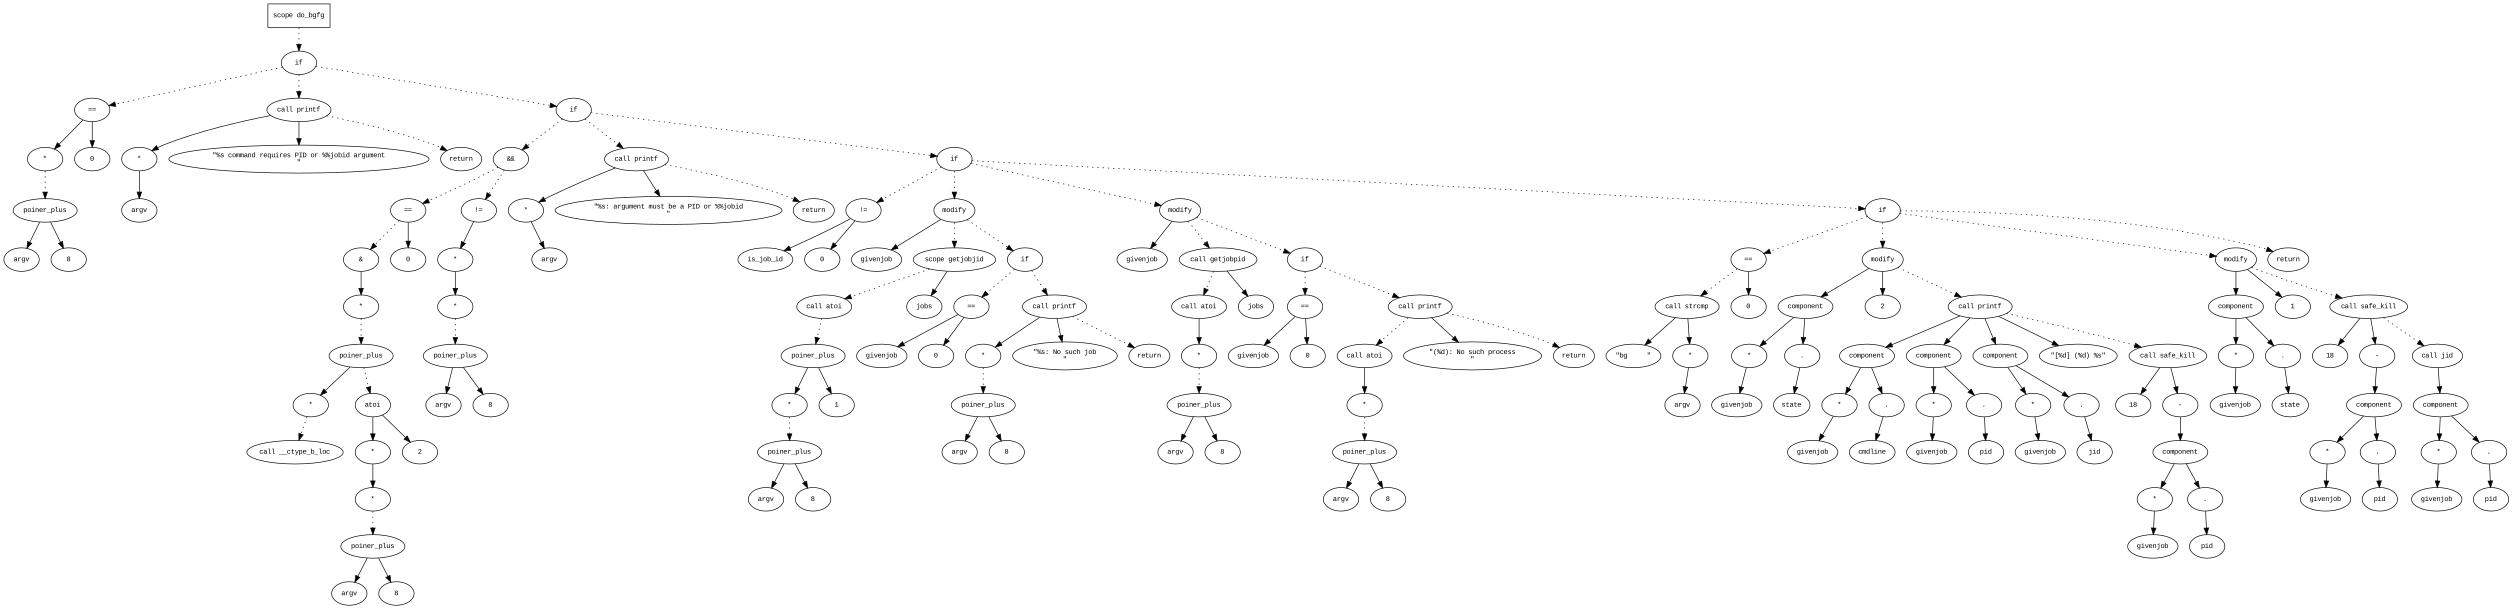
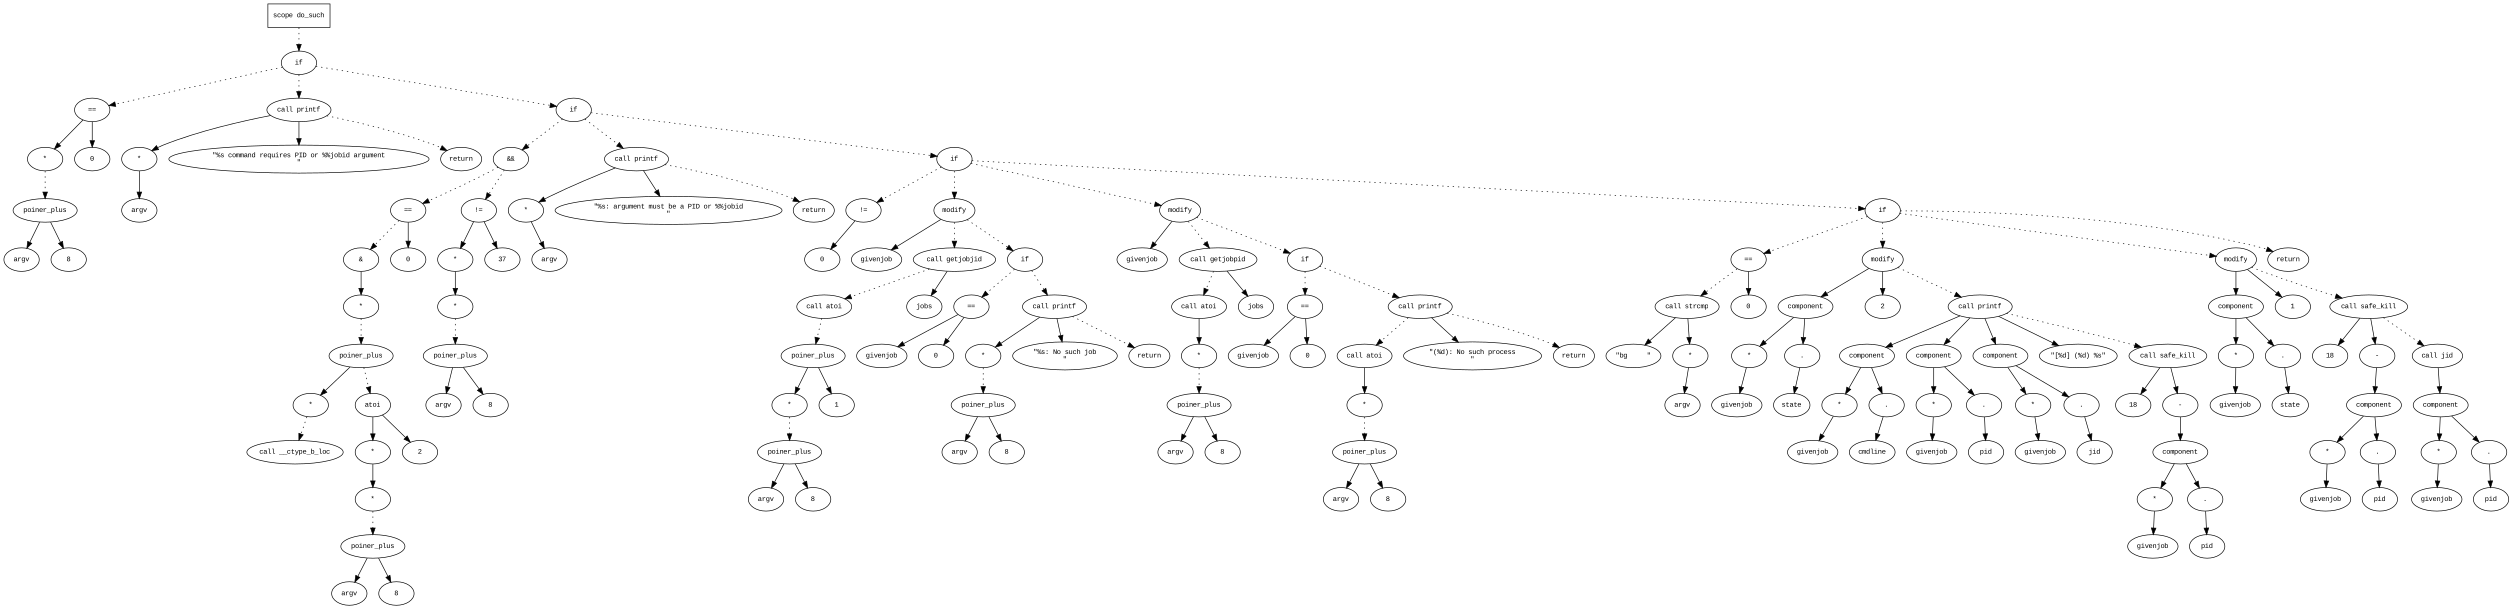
node "scope do_bgfg": label "scope do_bgfg" -> "scope do_such"
node "37": added
node "is_job_id": removed
node "scope getjobjid": label "scope getjobjid" -> "call getjobjid"
